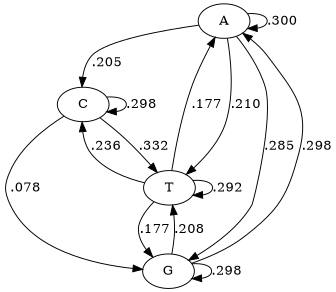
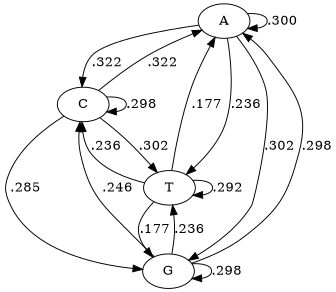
edge "C" -> "A": added, label ".322"
edge "A" -> "C": label ".205" -> ".322"
edge "A" -> "T": label ".210" -> ".236"
edge "C" -> "T": label ".332" -> ".302"
edge "A" -> "G": label ".285" -> ".302"
edge "C" -> "G": label ".078" -> ".285"
edge "G" -> "C": added, label ".246"
edge "G" -> "T": label ".208" -> ".236"
